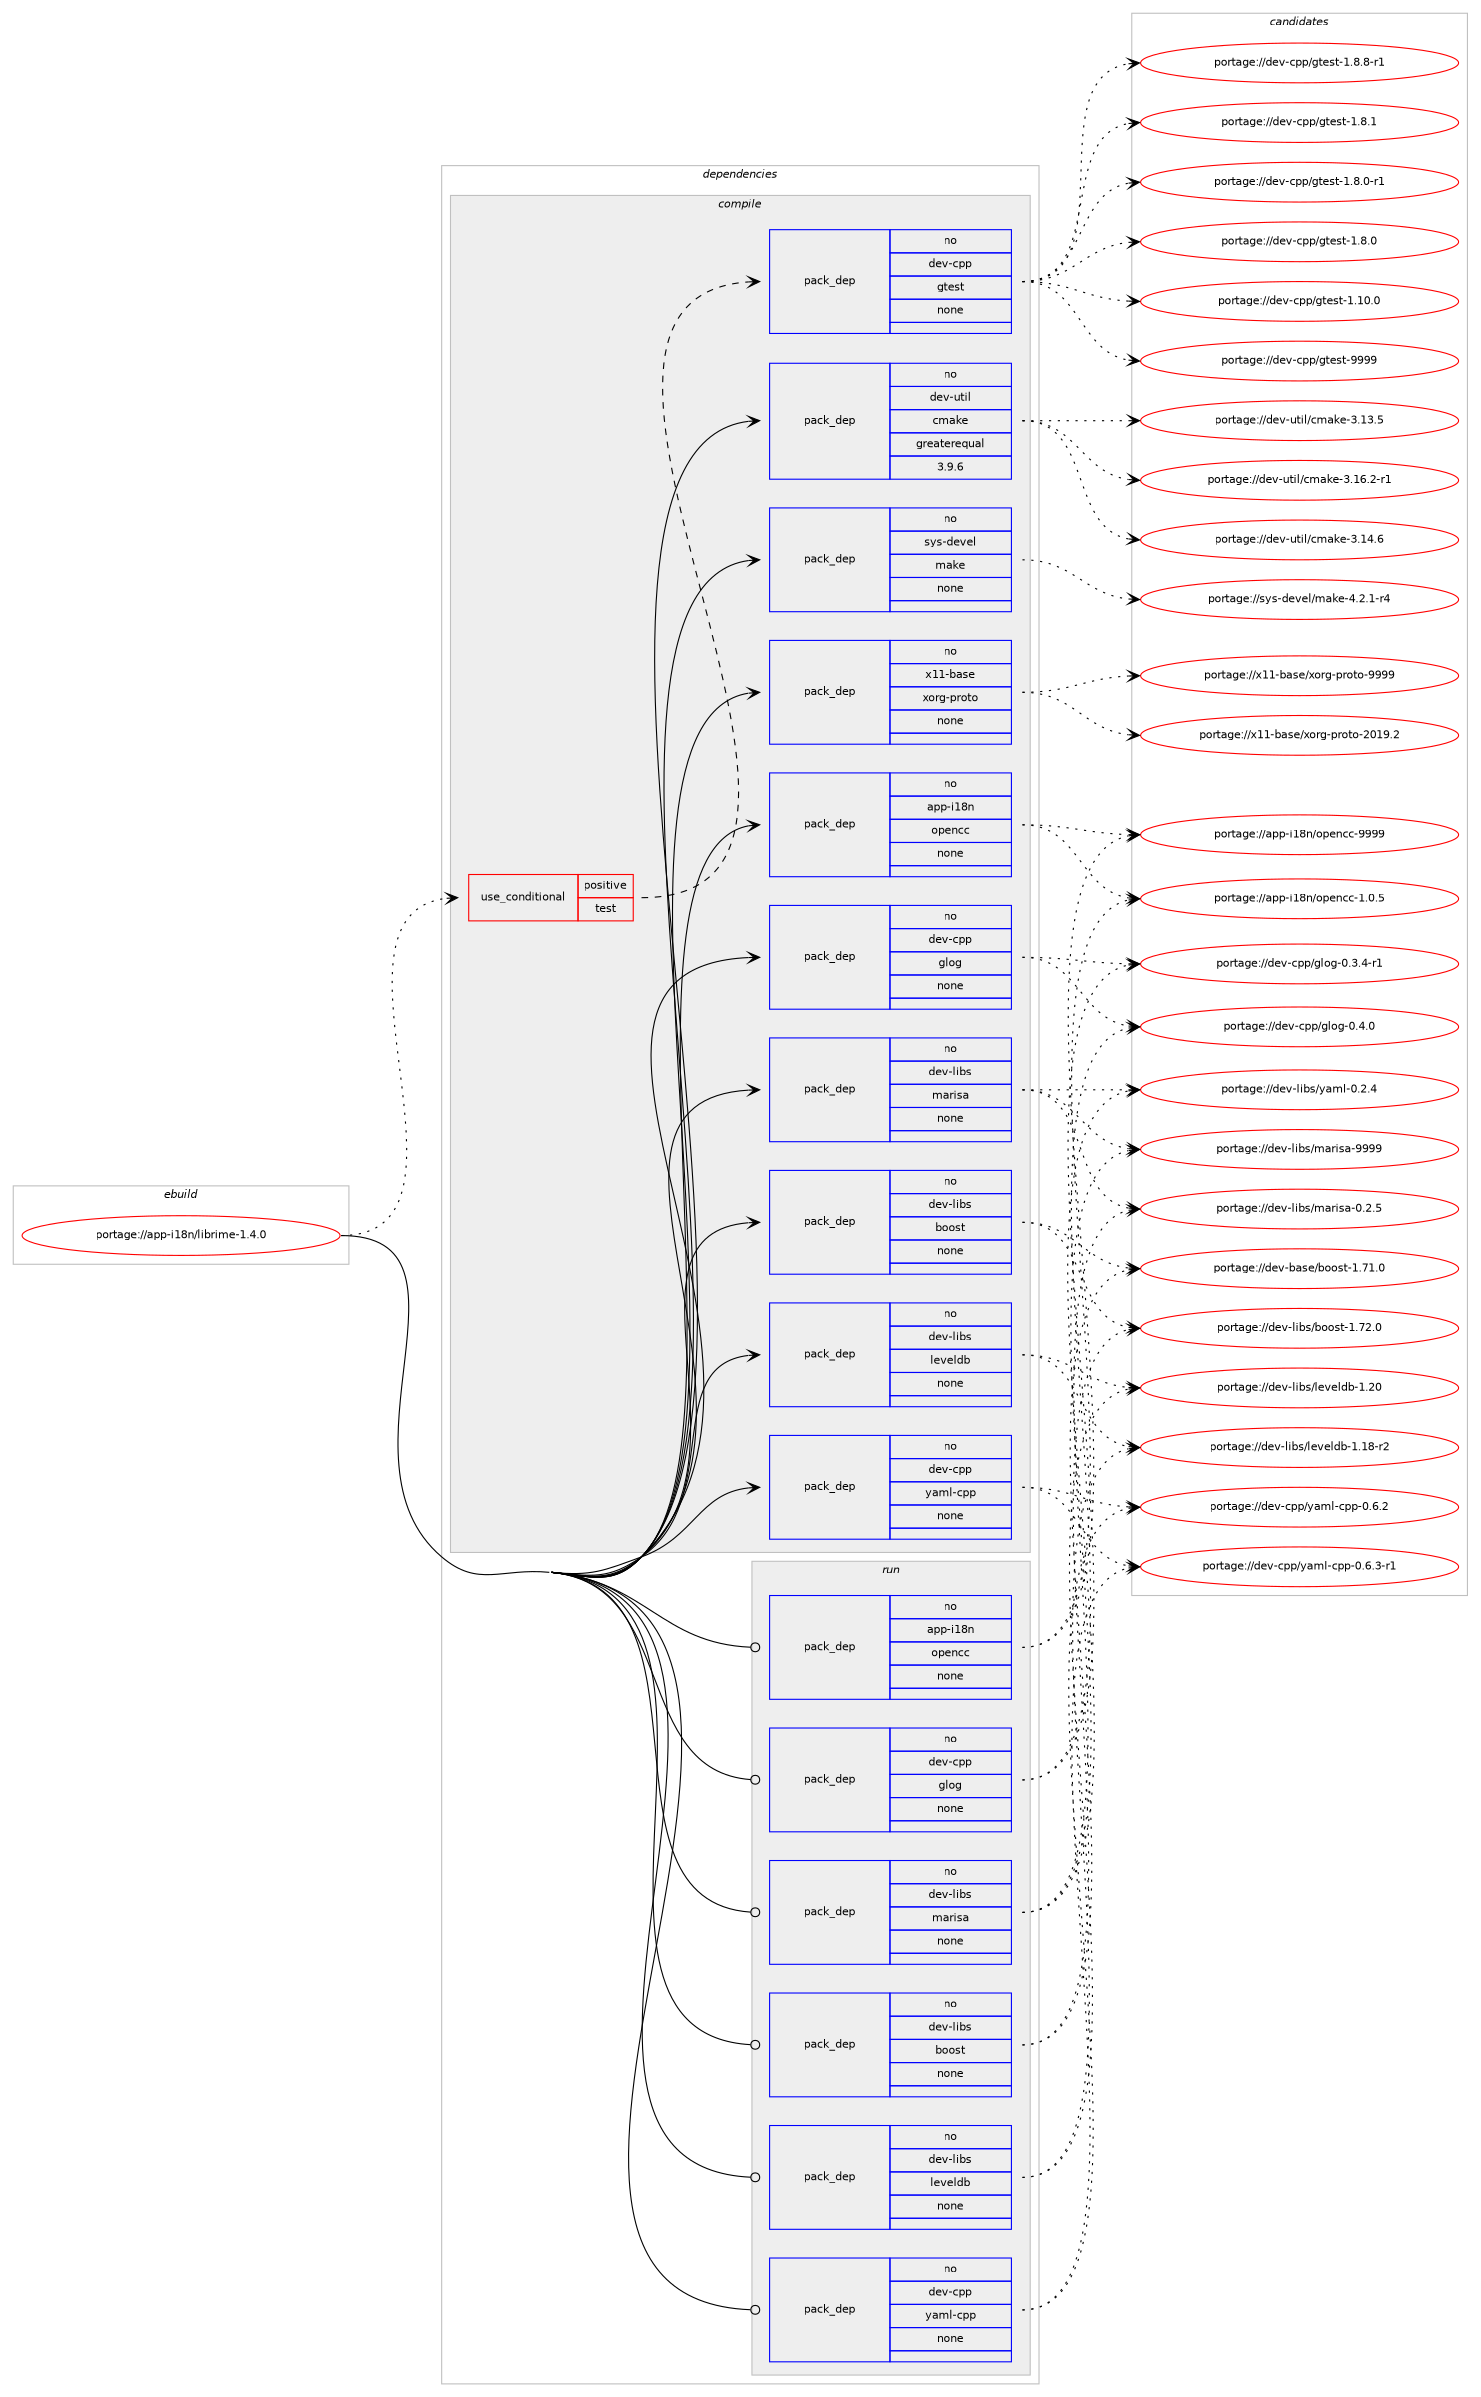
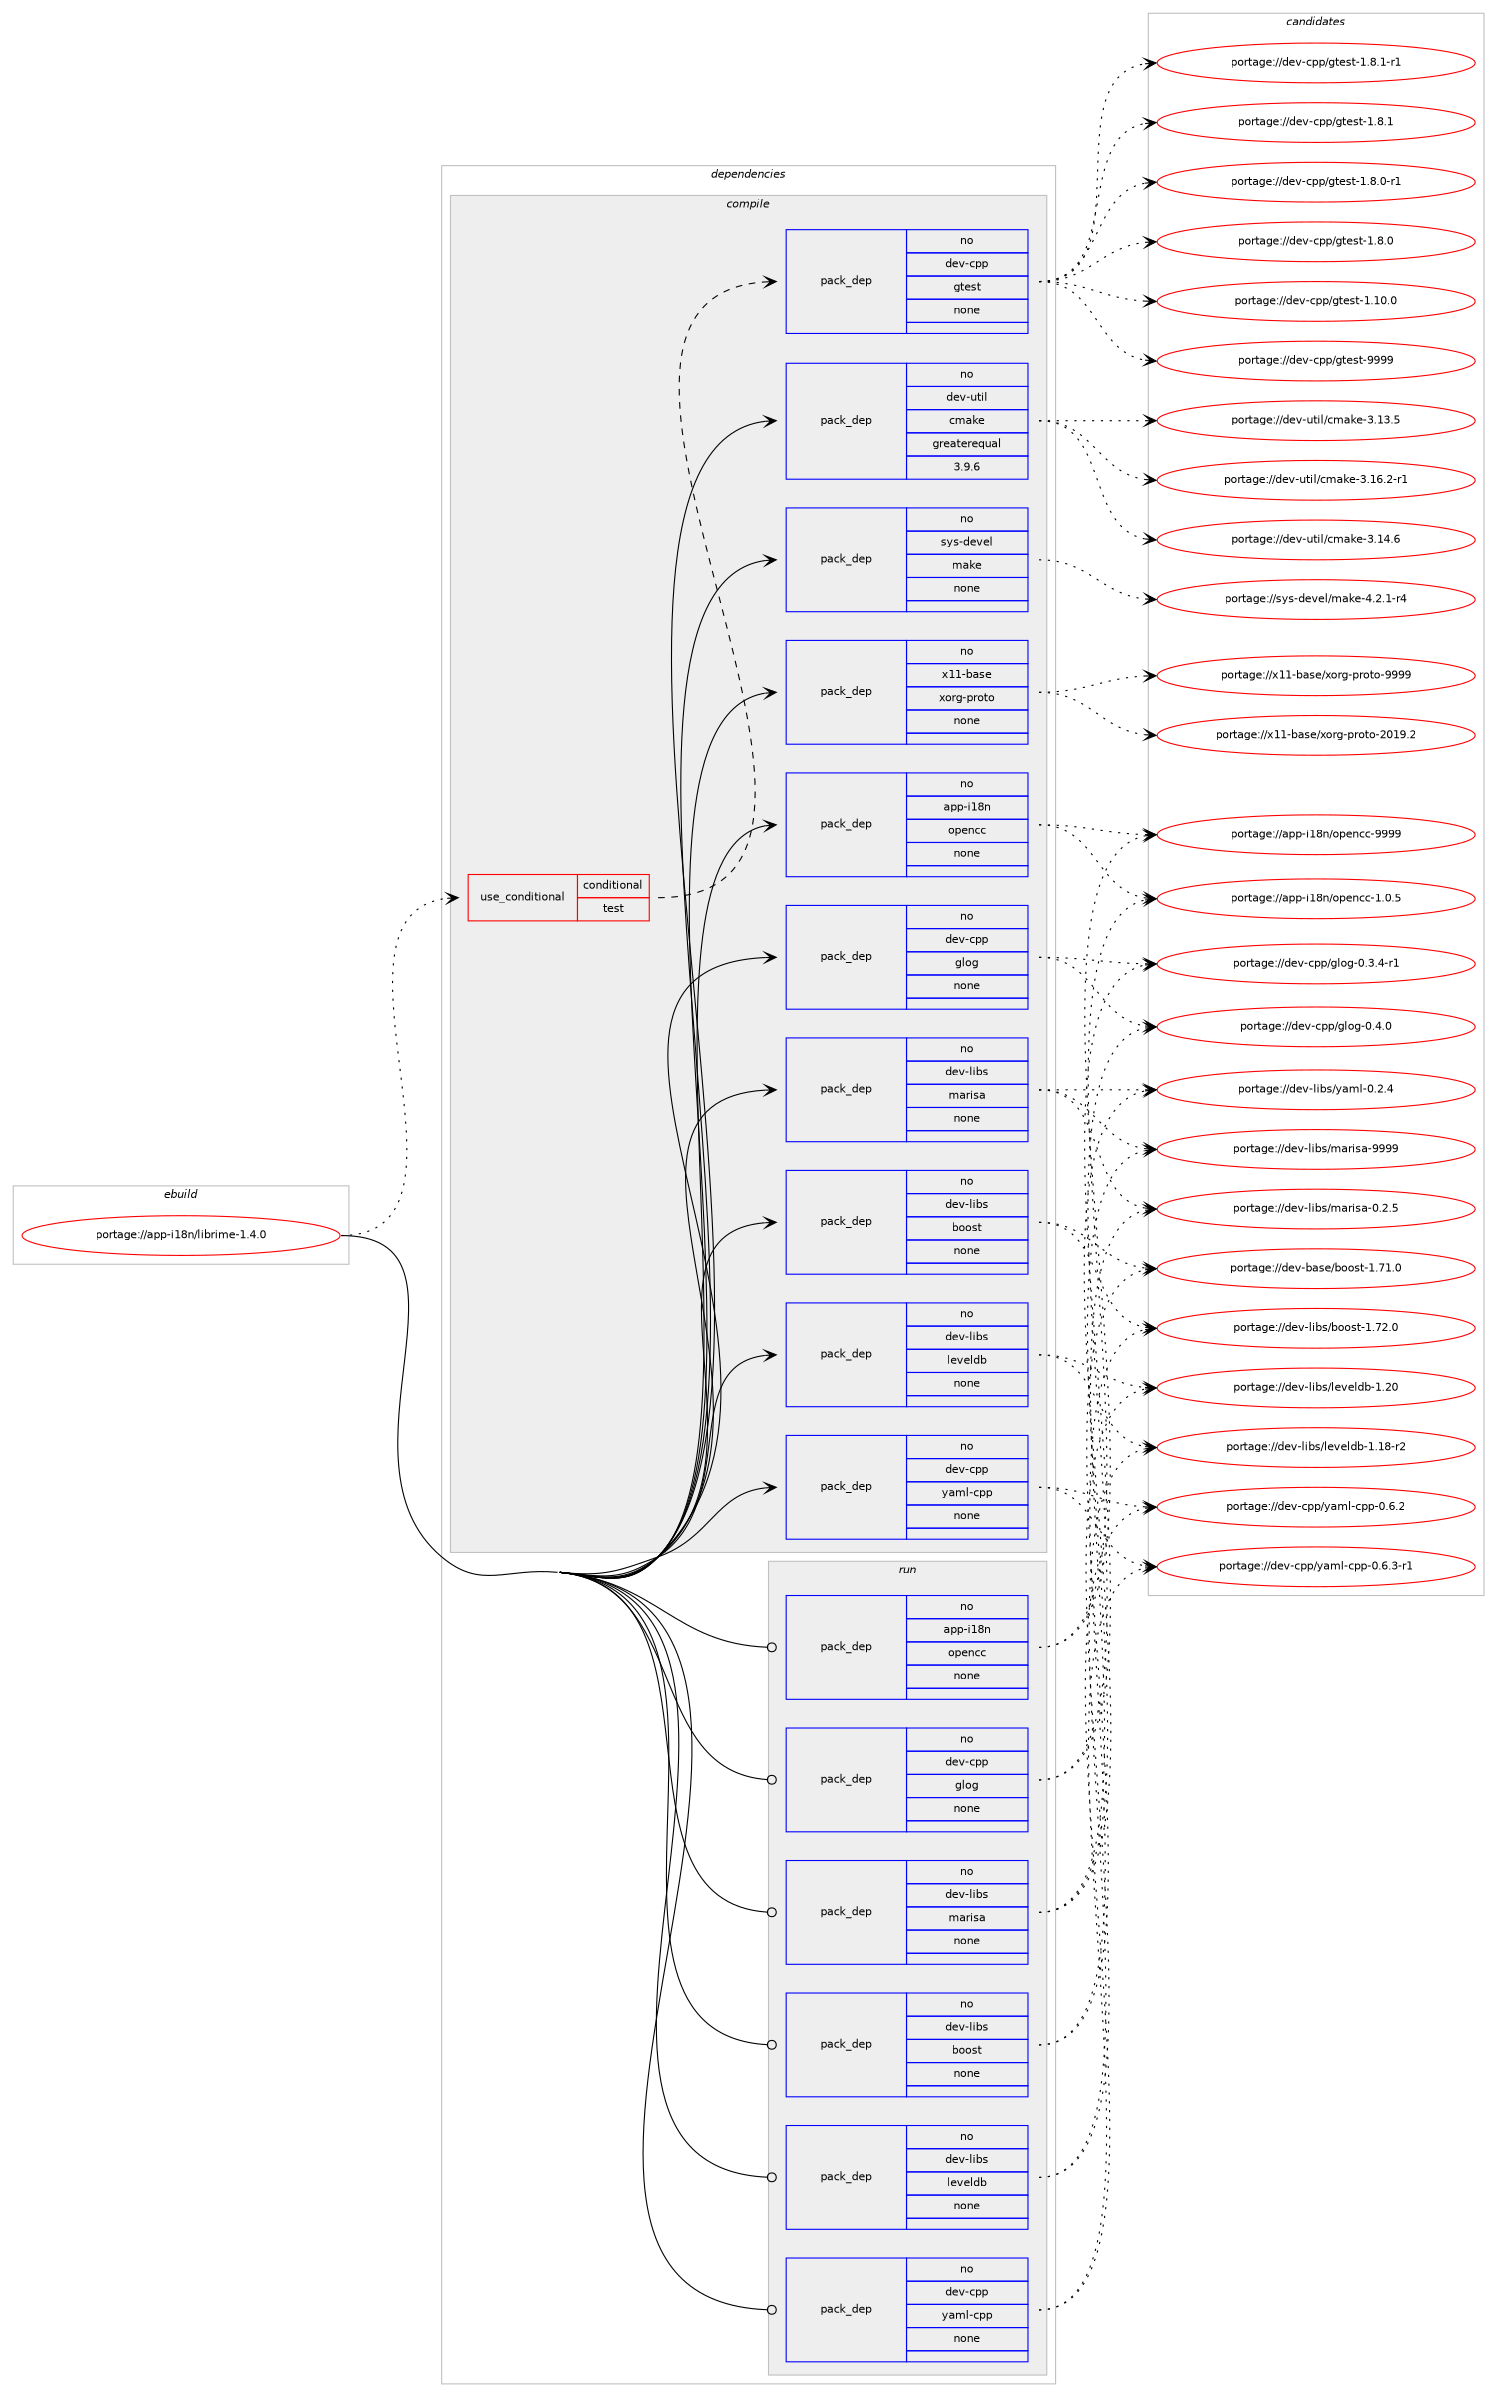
node "portage://dev-cpp/gtest-1.8.8-r1": label "portage://dev-cpp/gtest-1.8.8-r1" -> "portage://dev-cpp/gtest-1.8.1-r1"
node "use_conditional": text "positive" -> "conditional"
